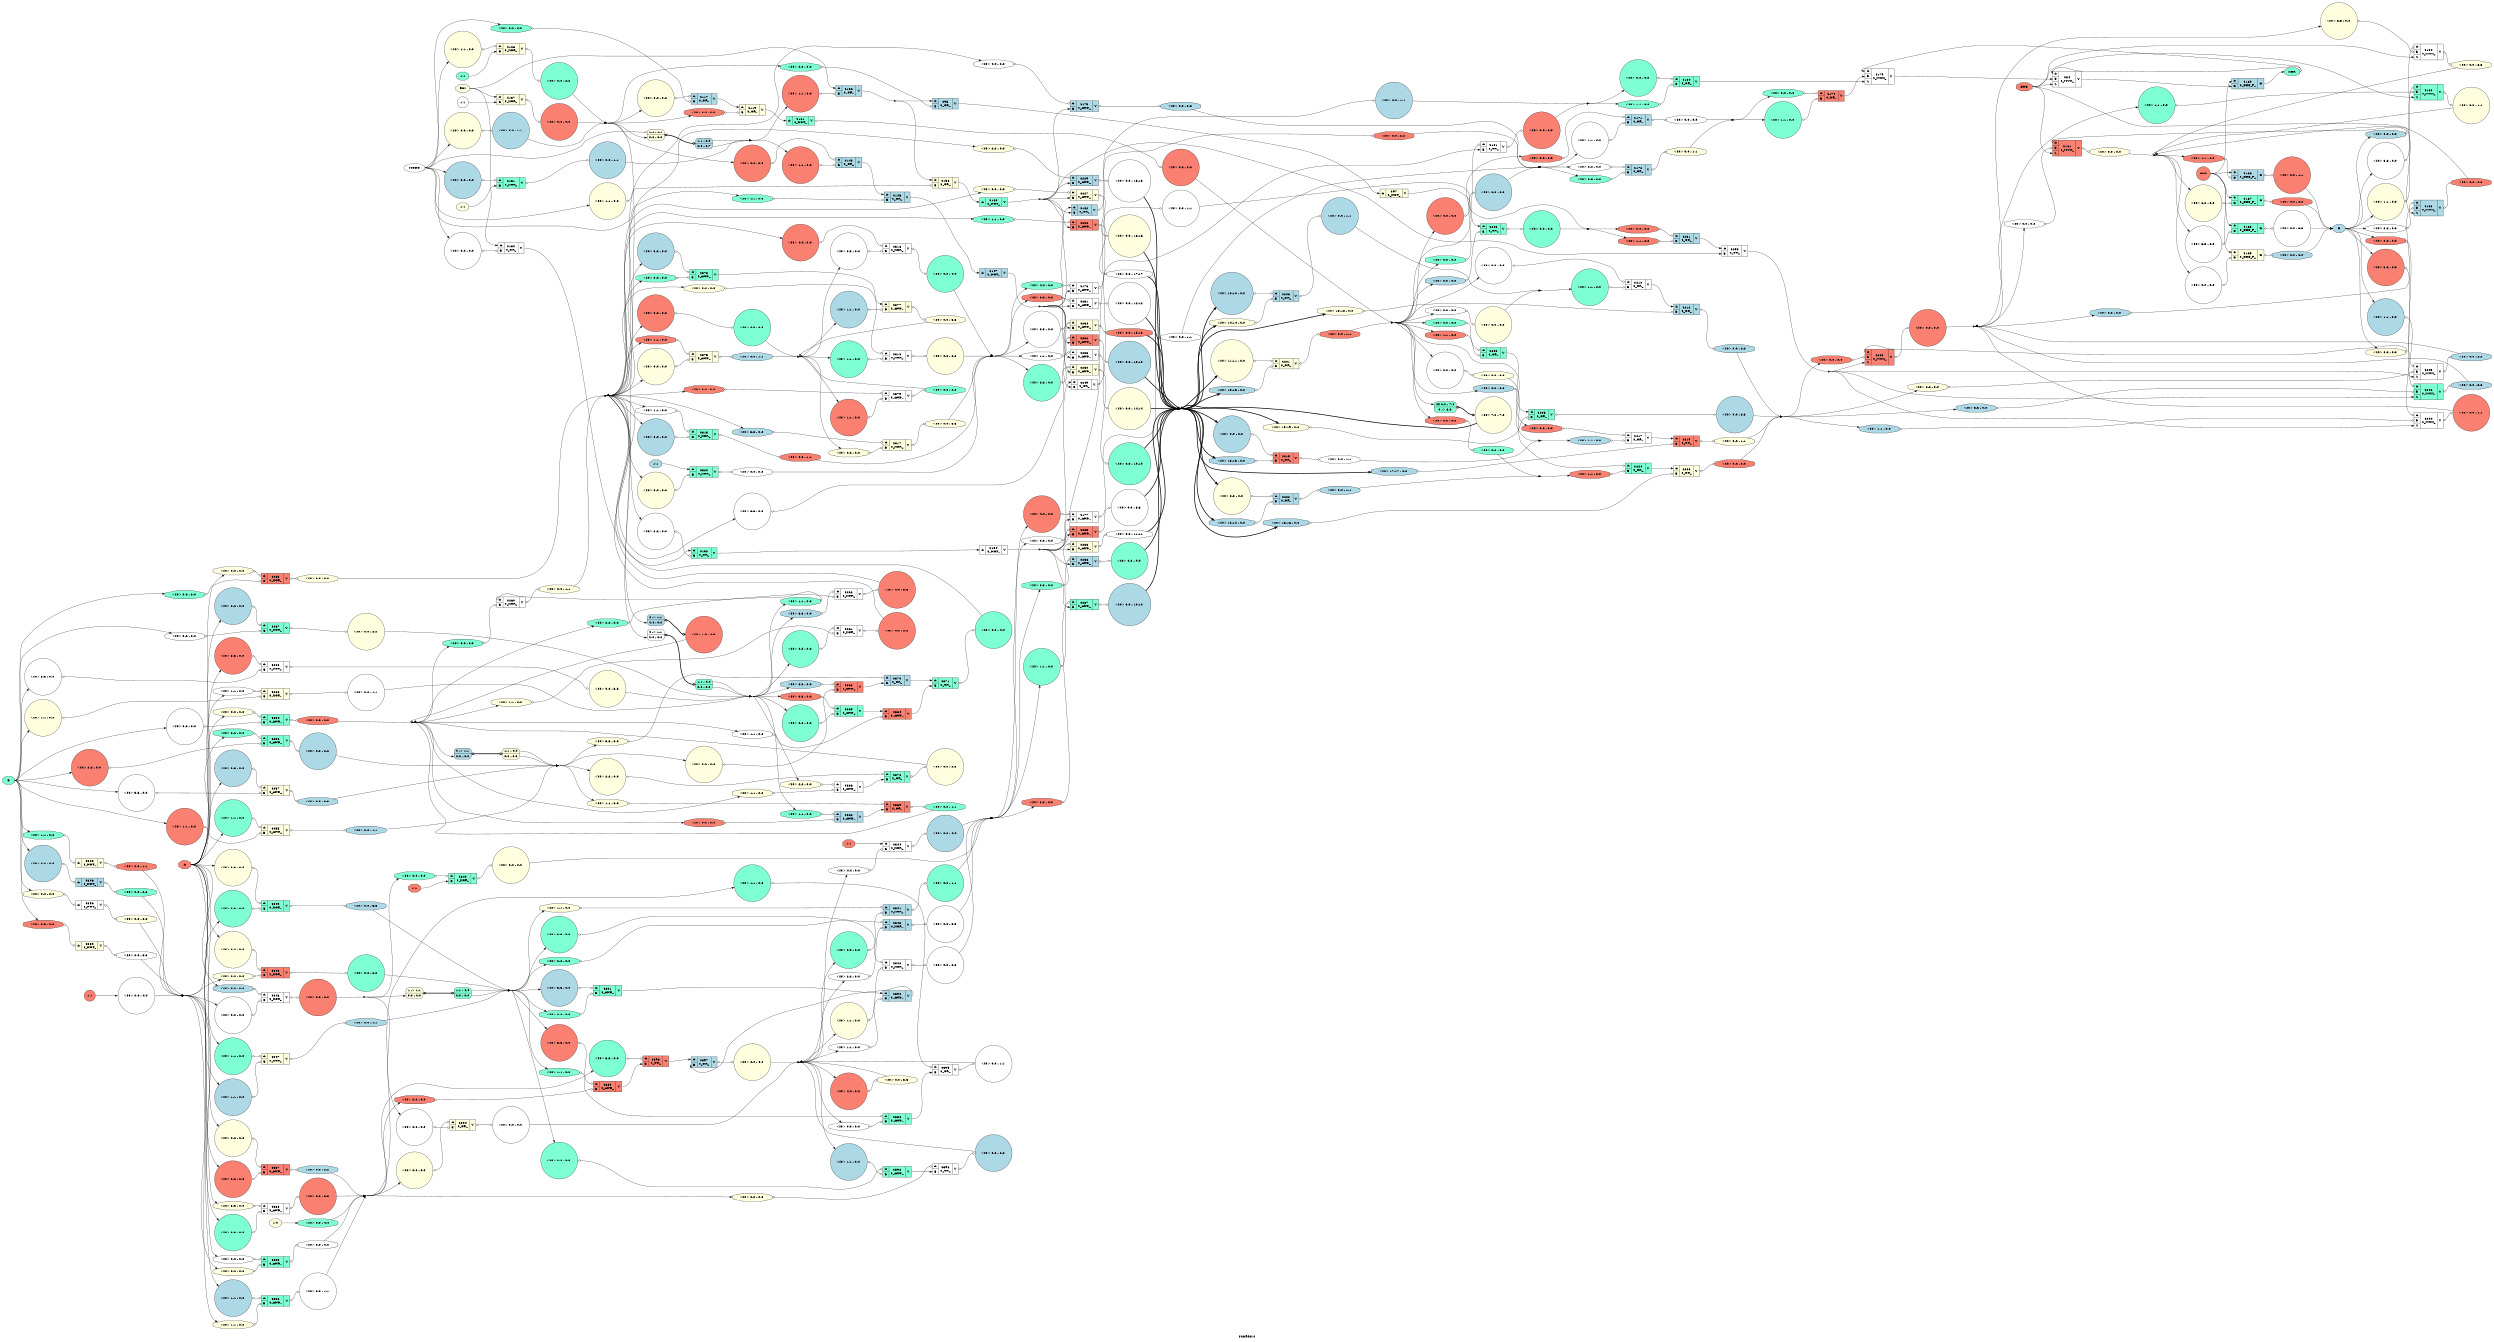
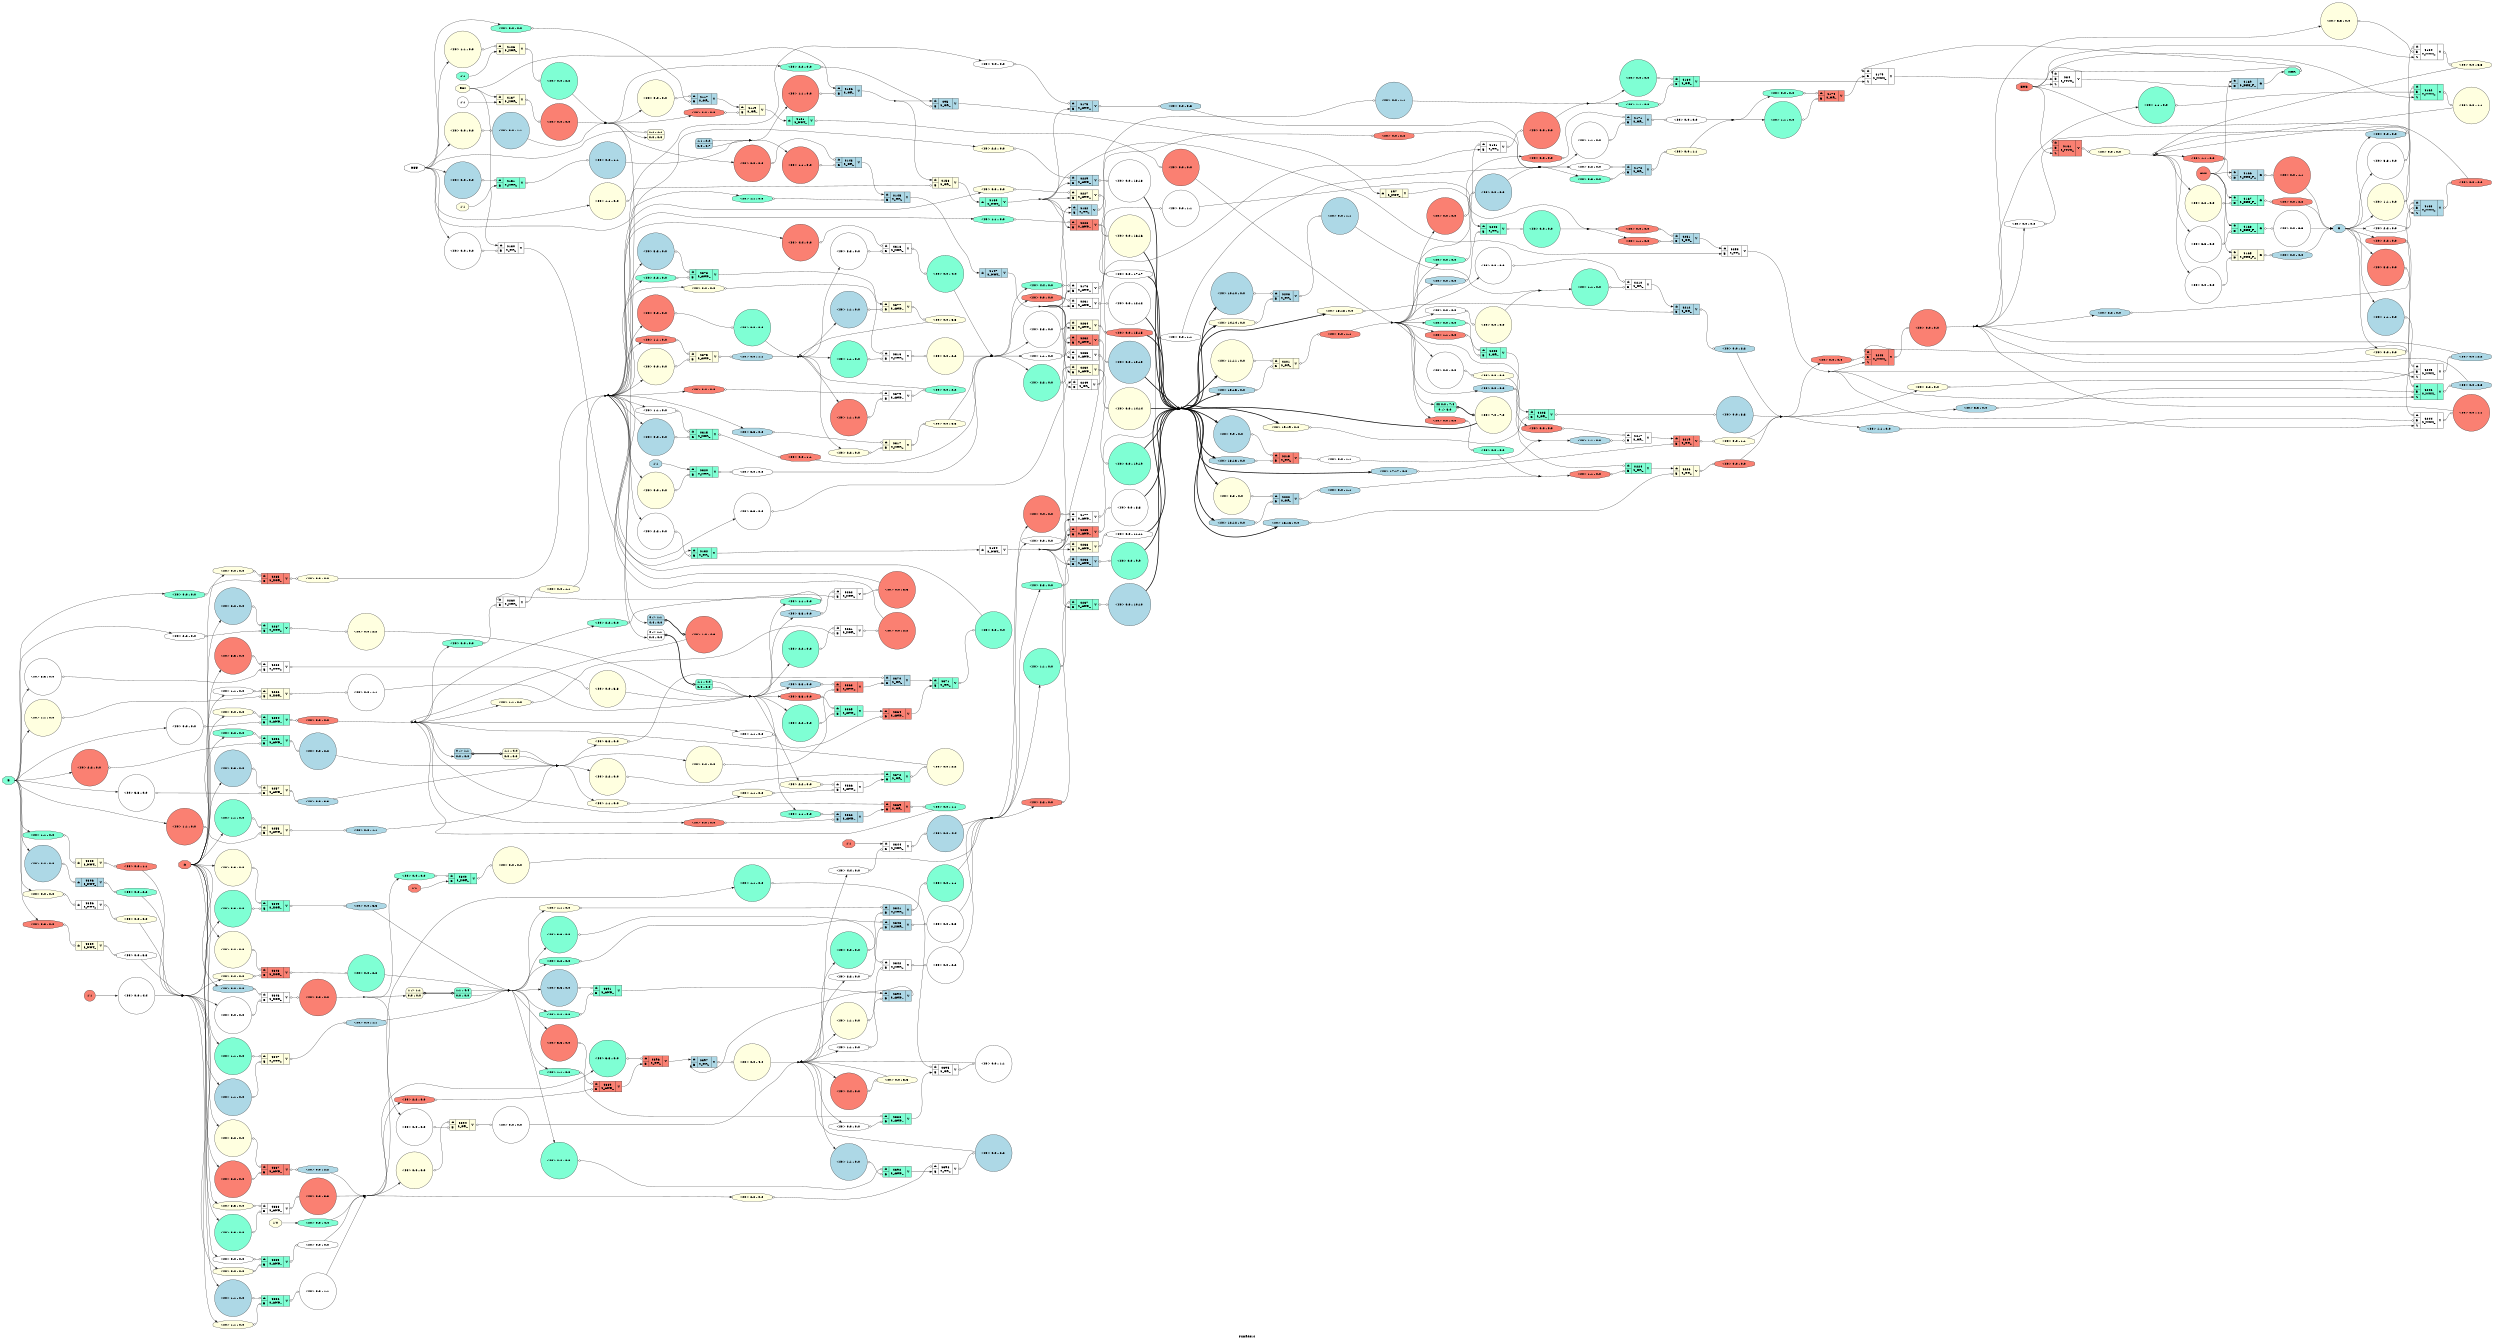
edge "1:1 - 1:1" -- "1:1 - 2:2": removed
node "MODO": label "MODO" -> "DFF"
